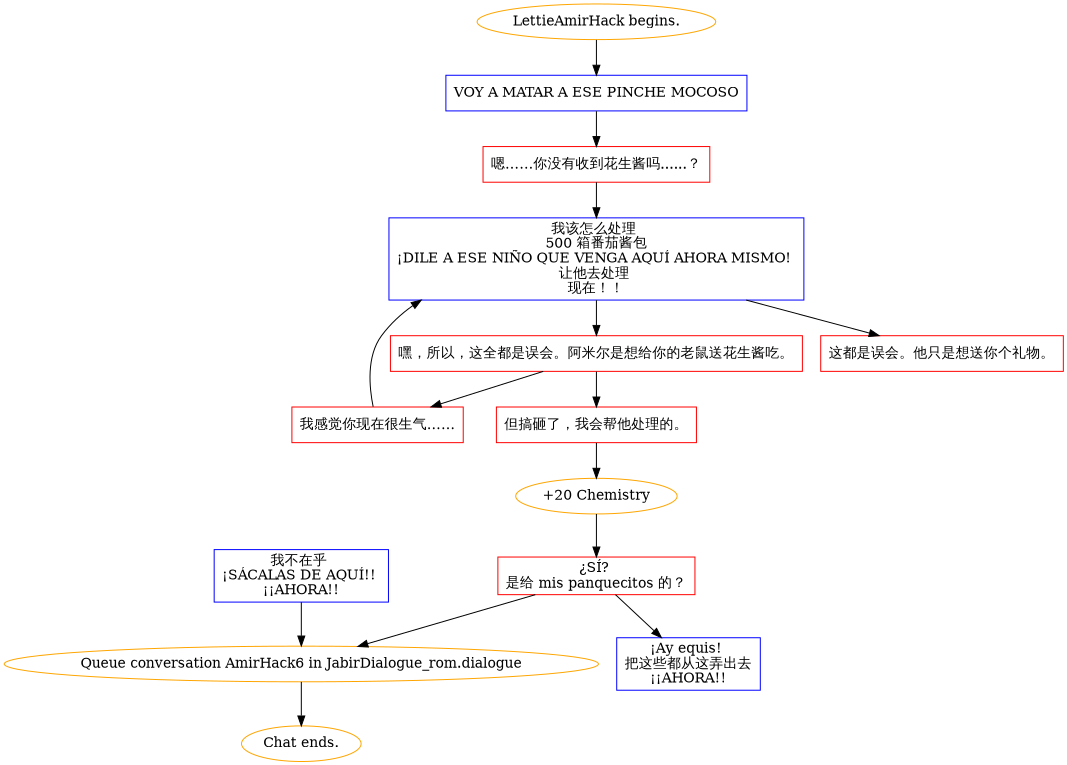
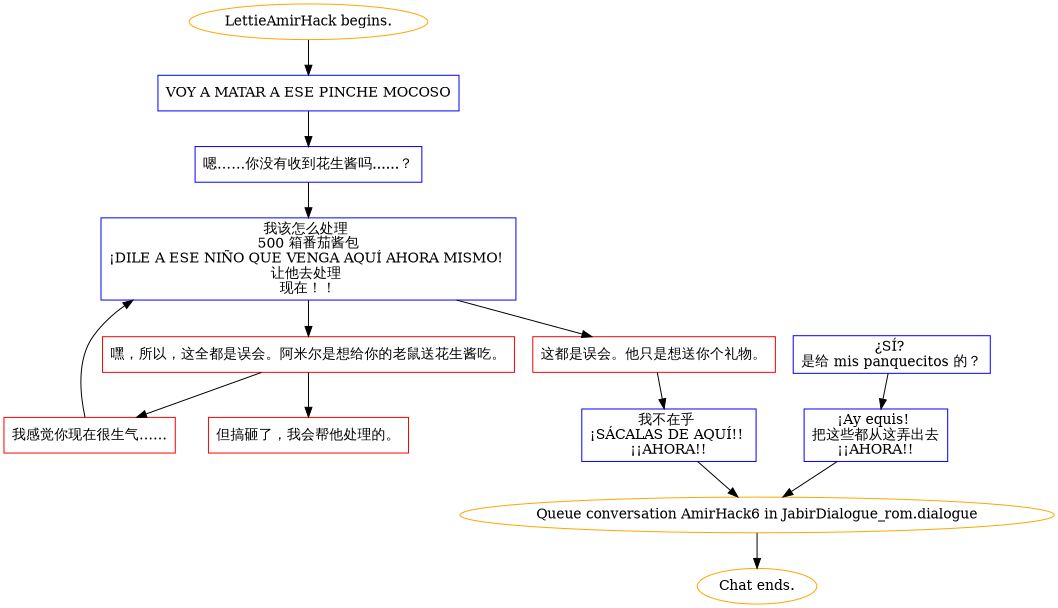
node "嗯……你没有收到花生酱吗......？": color red -> blue
edge "这都是误会。他只是想送你个礼物。" -> "我不在乎 ¡SÁCALAS DE AQUÍ!! ¡¡AHORA!!": added
node "+20 Chemistry": removed
node "¿SÍ? 是给 mis panquecitos 的？": color red -> blue
edge "¿SÍ? 是给 mis panquecitos 的？" -> "Queue conversation AmirHack6 in JabirDialogue_rom.dialogue": now "¡Ay equis! 把这些都从这弄出去 ¡¡AHORA!!" -> "Queue conversation AmirHack6 in JabirDialogue_rom.dialogue"
